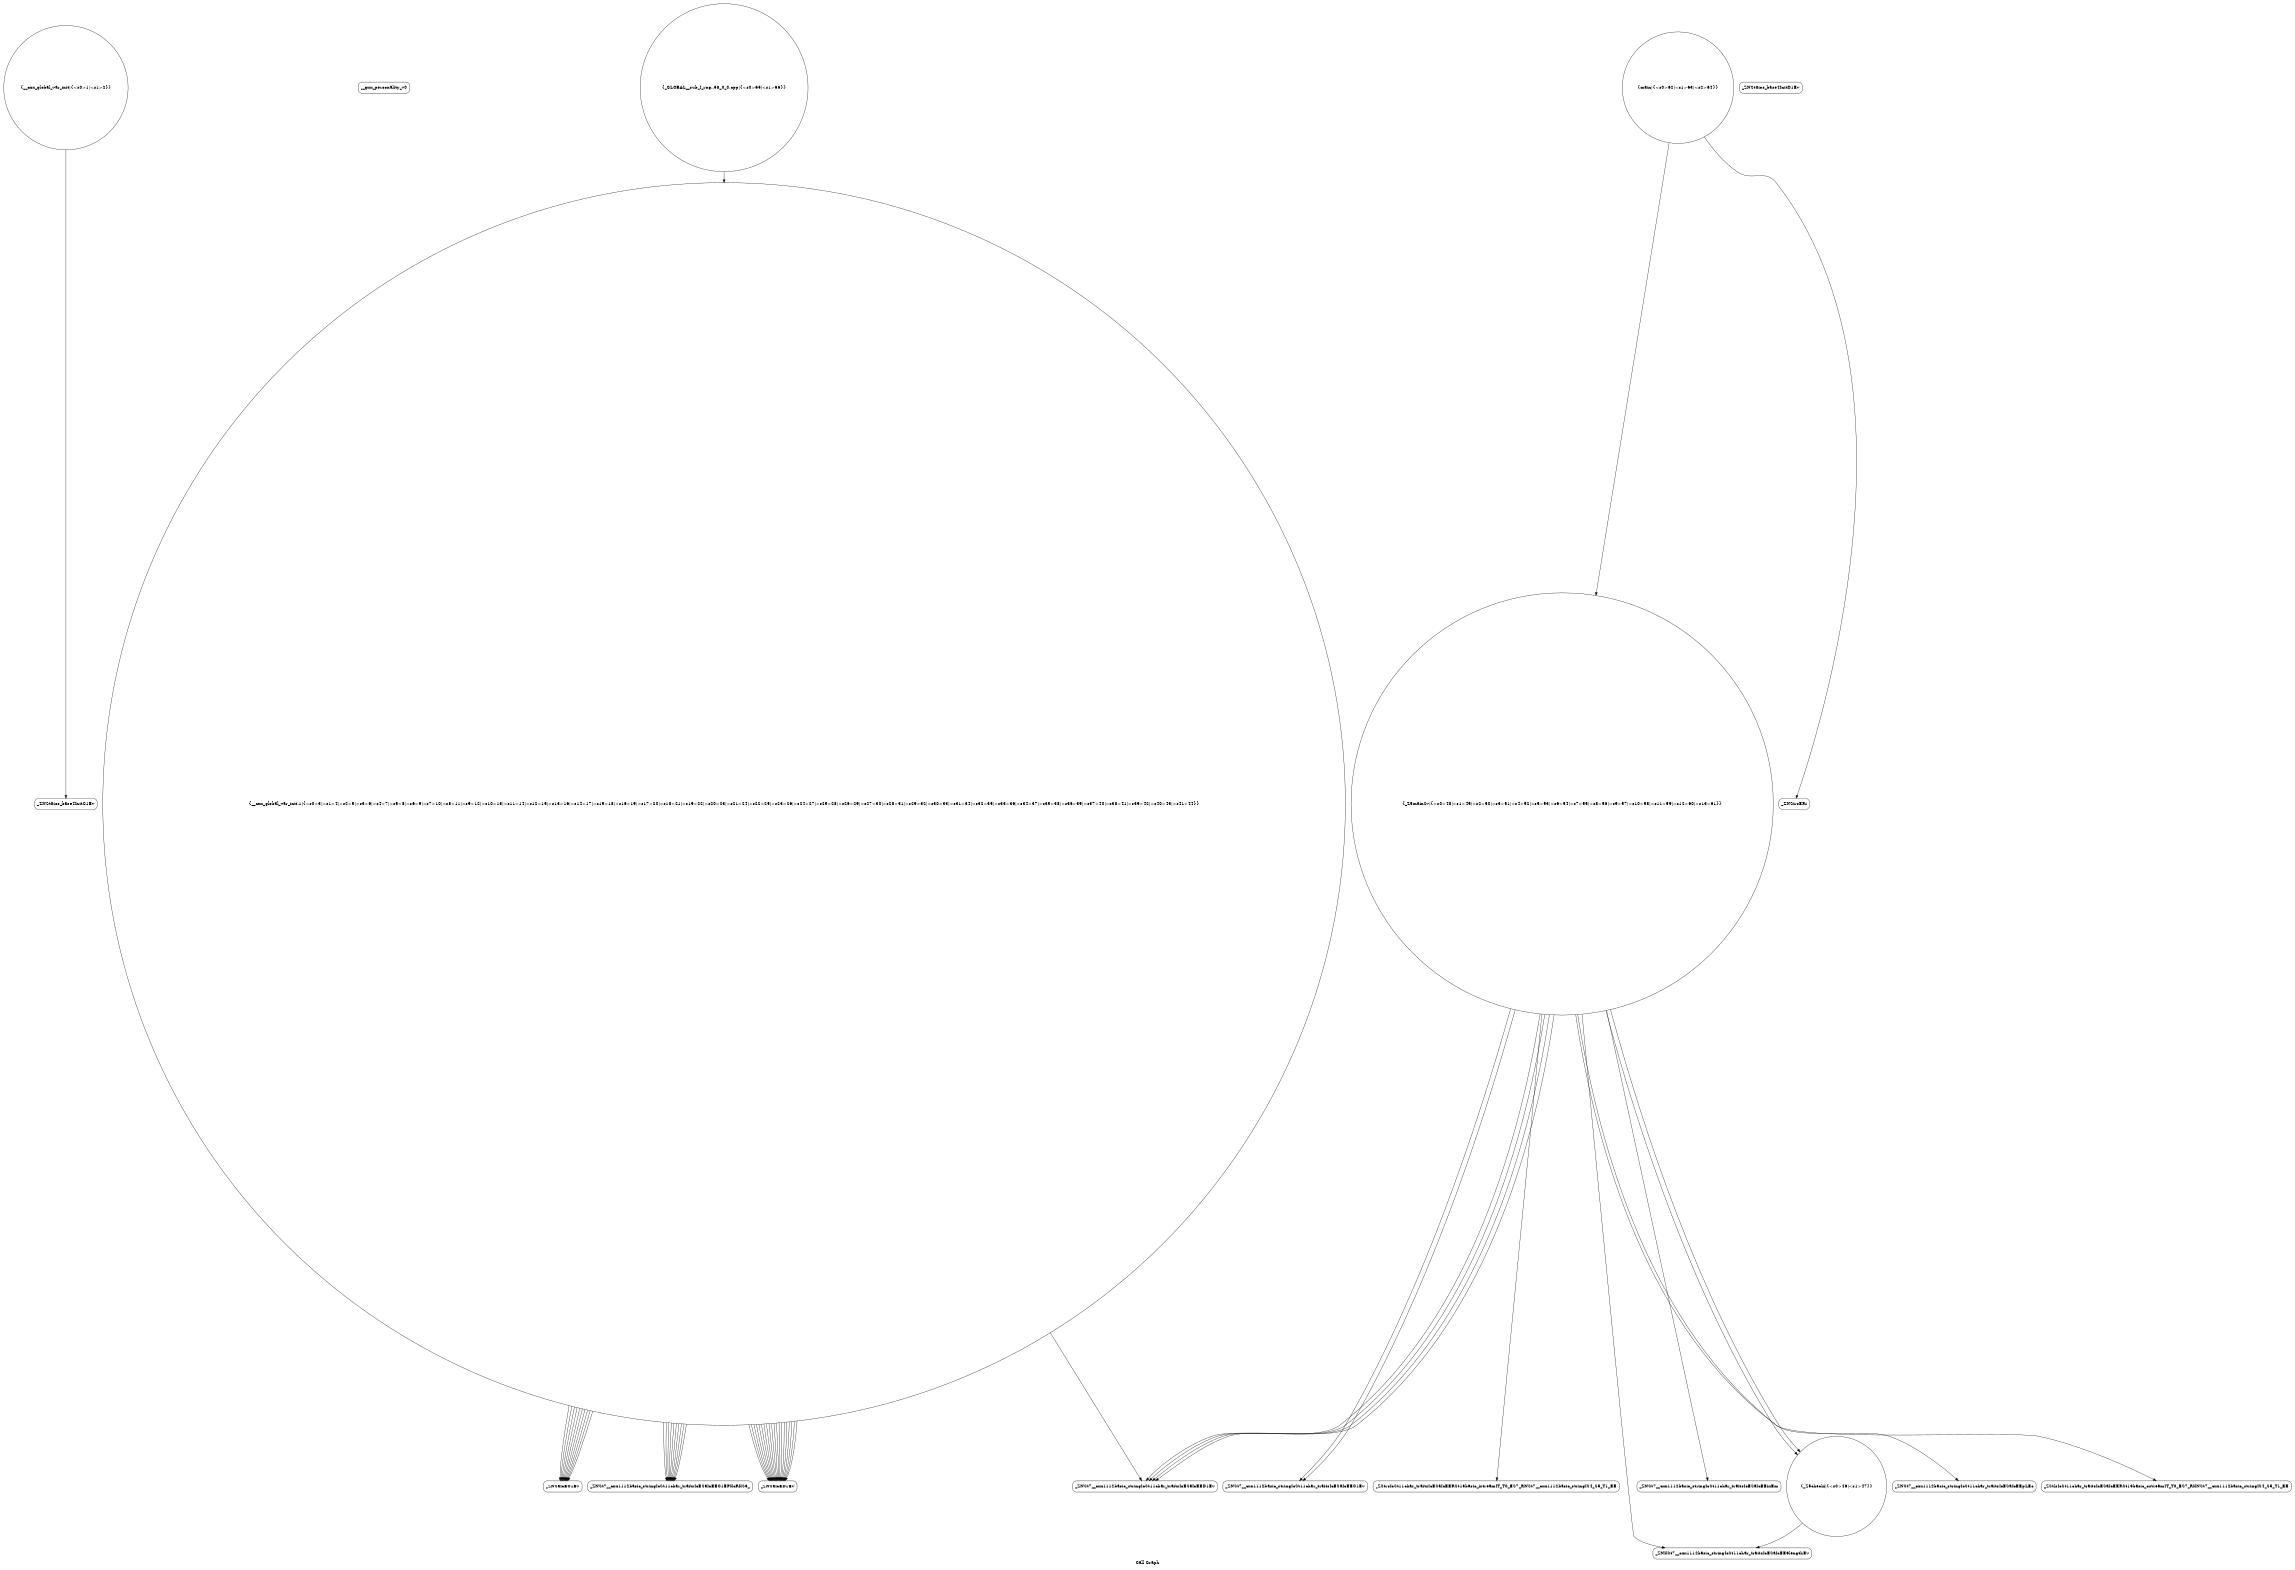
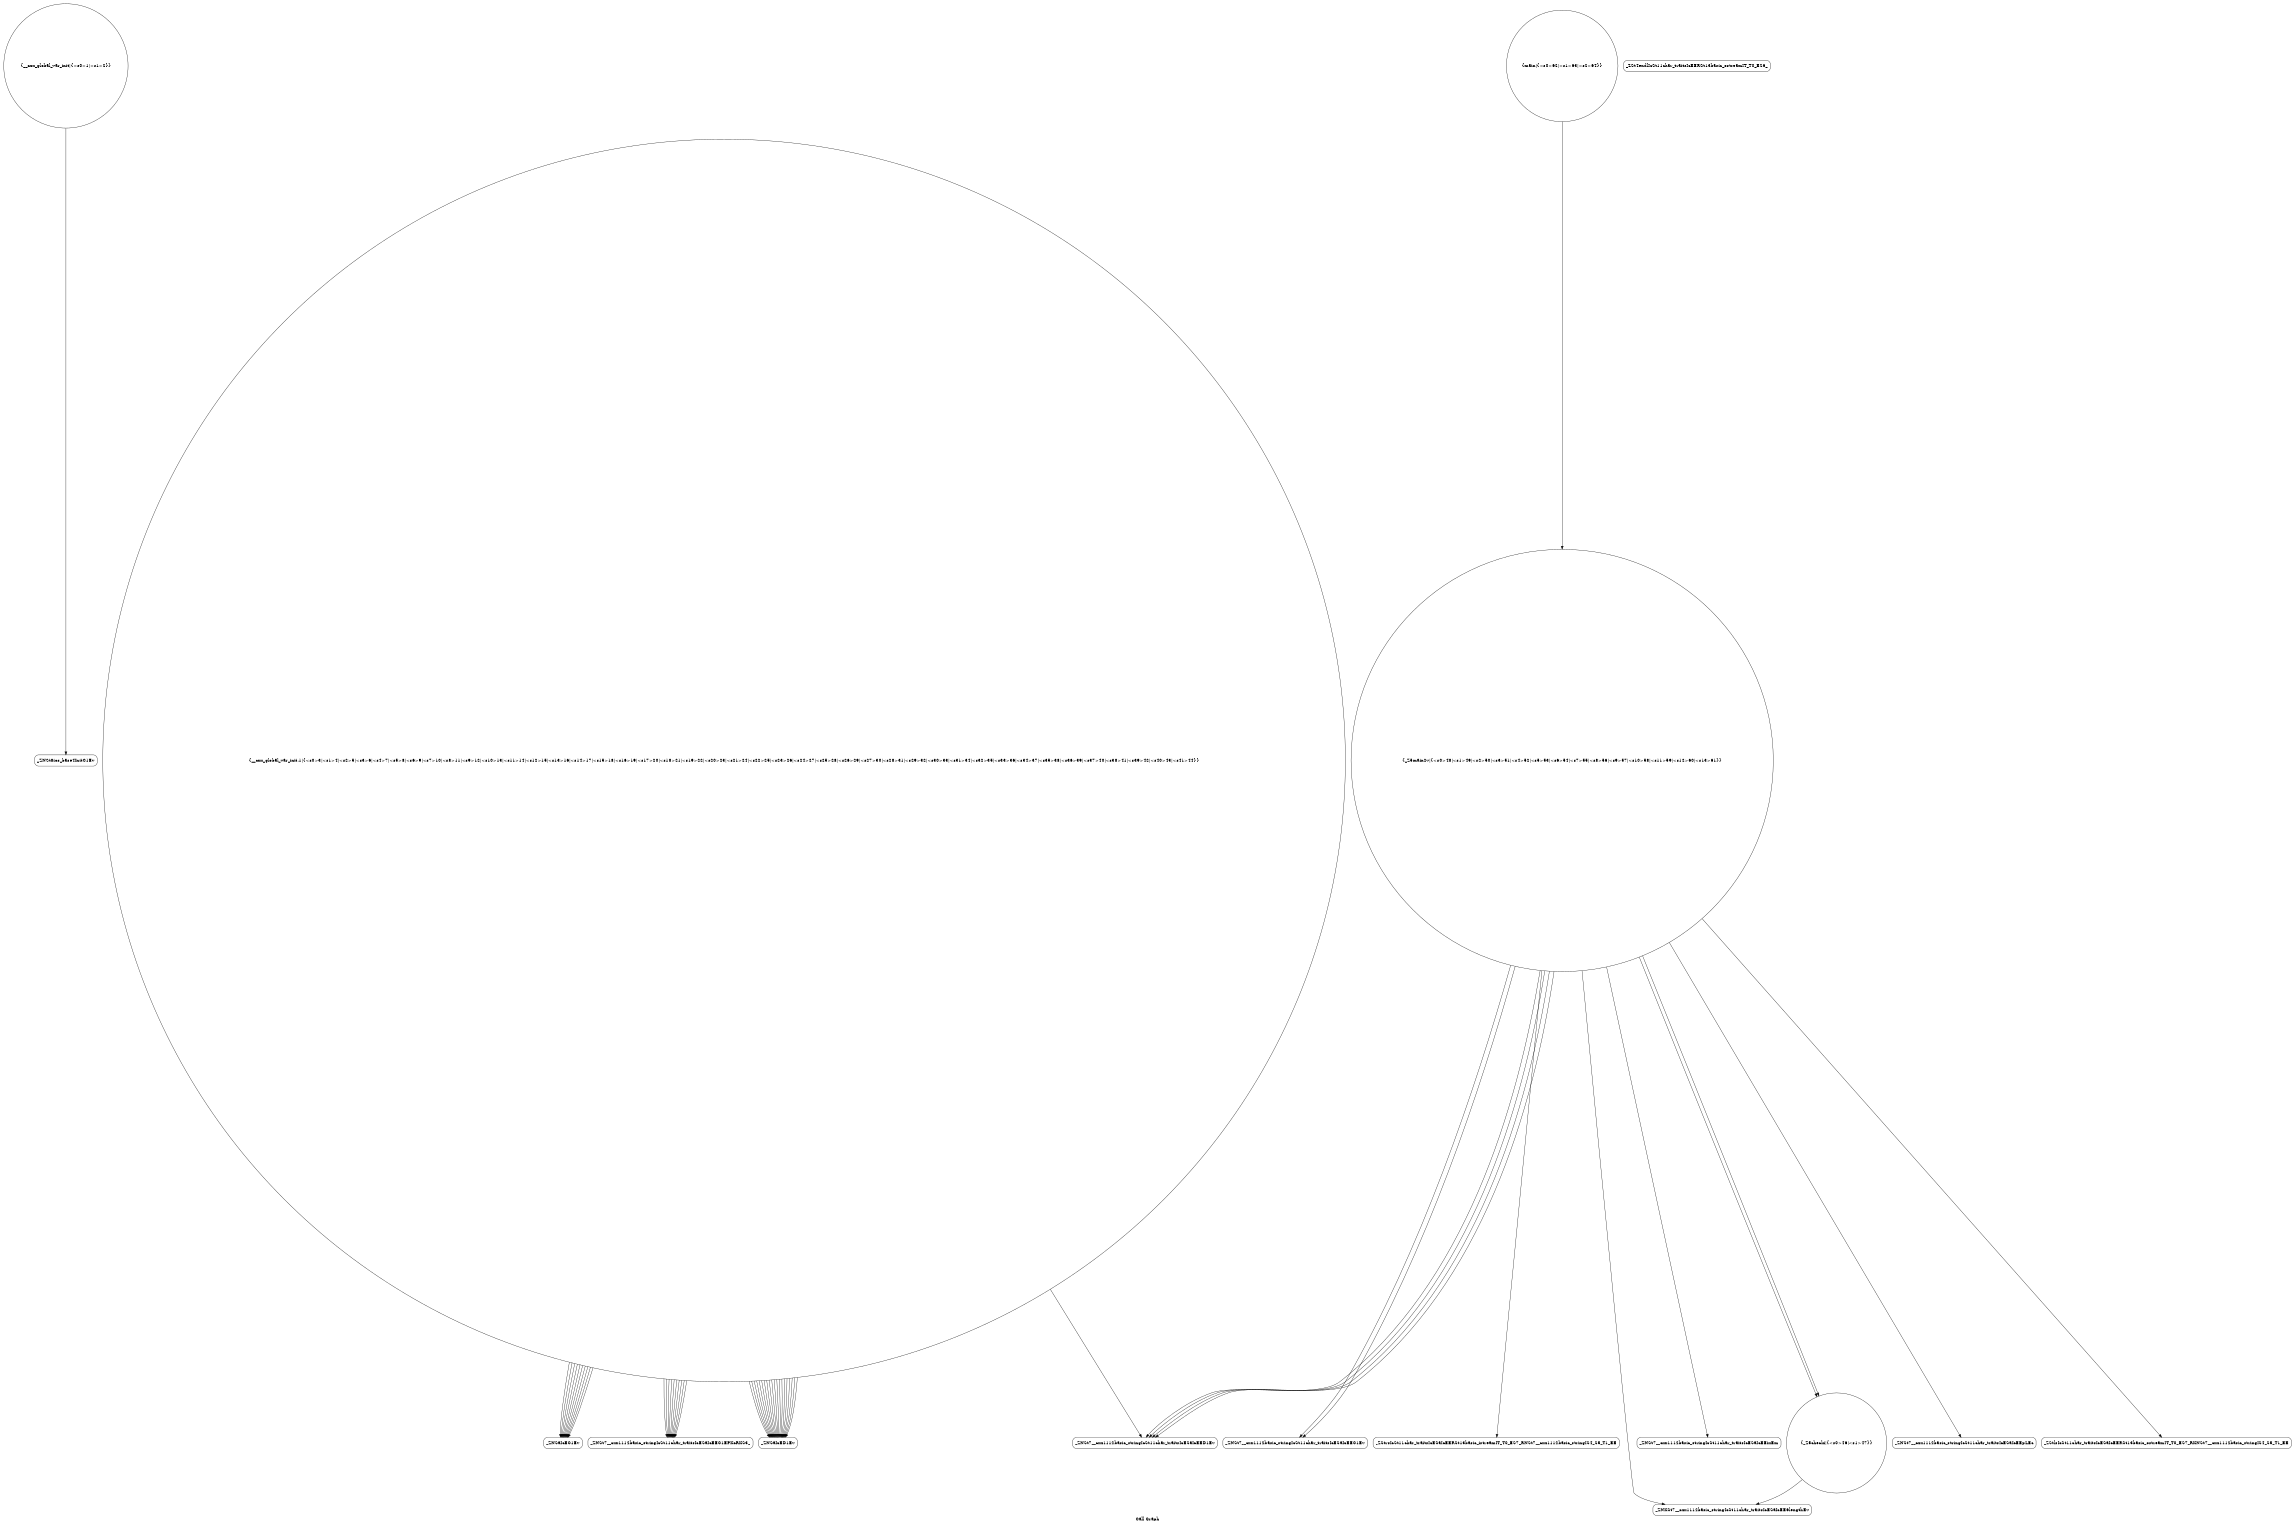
node "_ZSt4endlIcSt11char_traitsIcEERSt13basic_ostreamIT_T0_ES6_": added
node "__gxx_personality_v0": removed
node "{_GLOBAL__sub_I_rng..58_0_0.cpp|{<s0>65|<s1>66}}": removed
node "_ZNSt8ios_base4InitD1Ev": removed
node "_ZNSirsERi": removed
